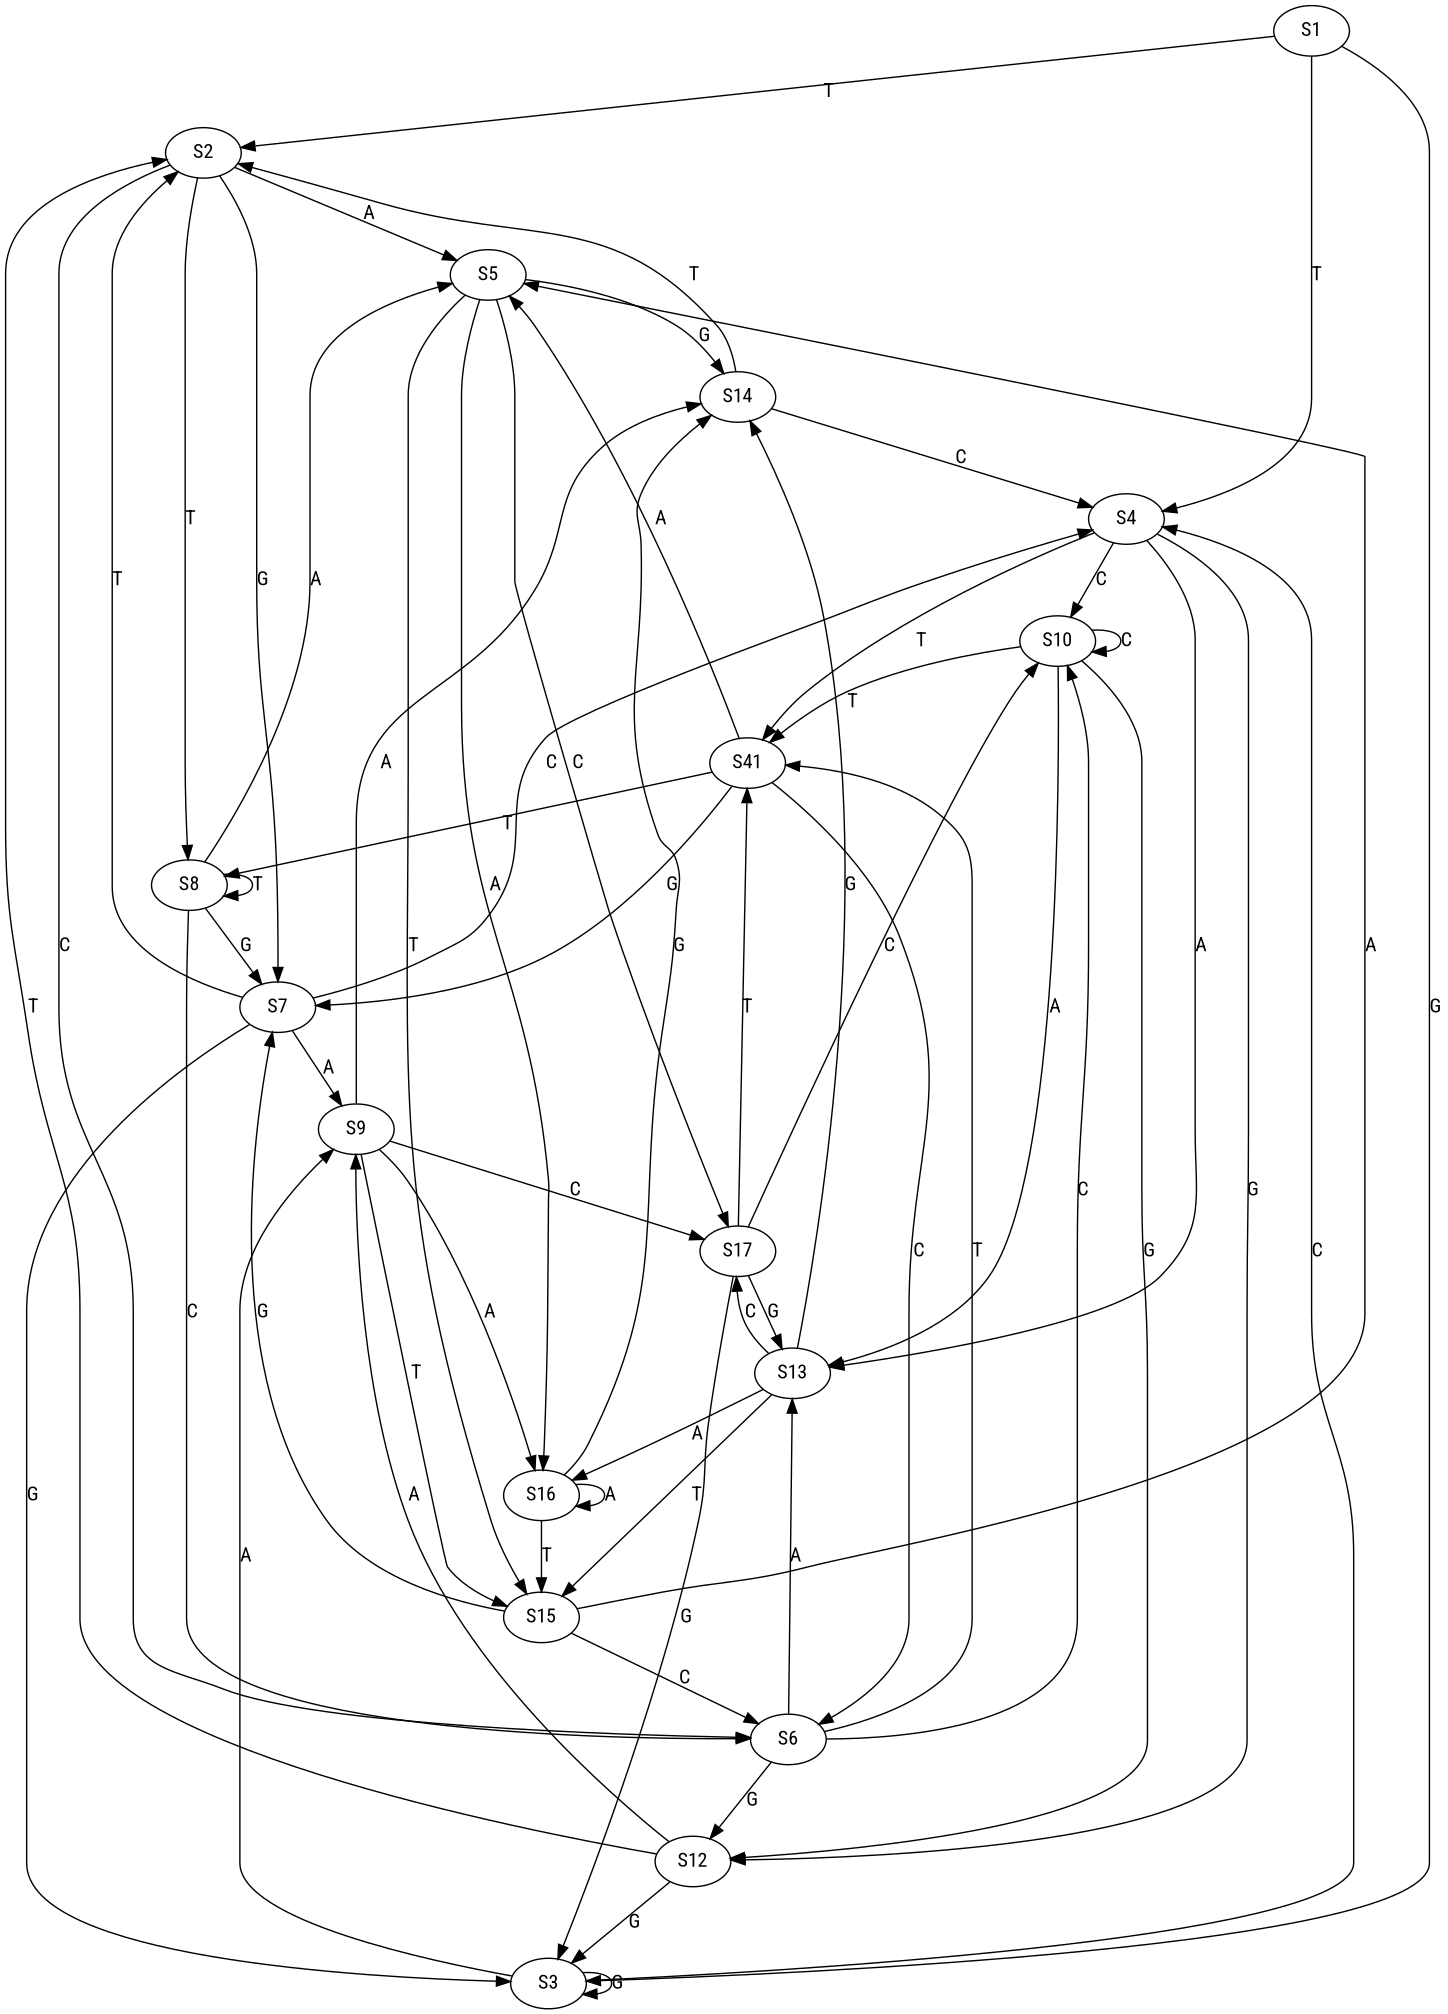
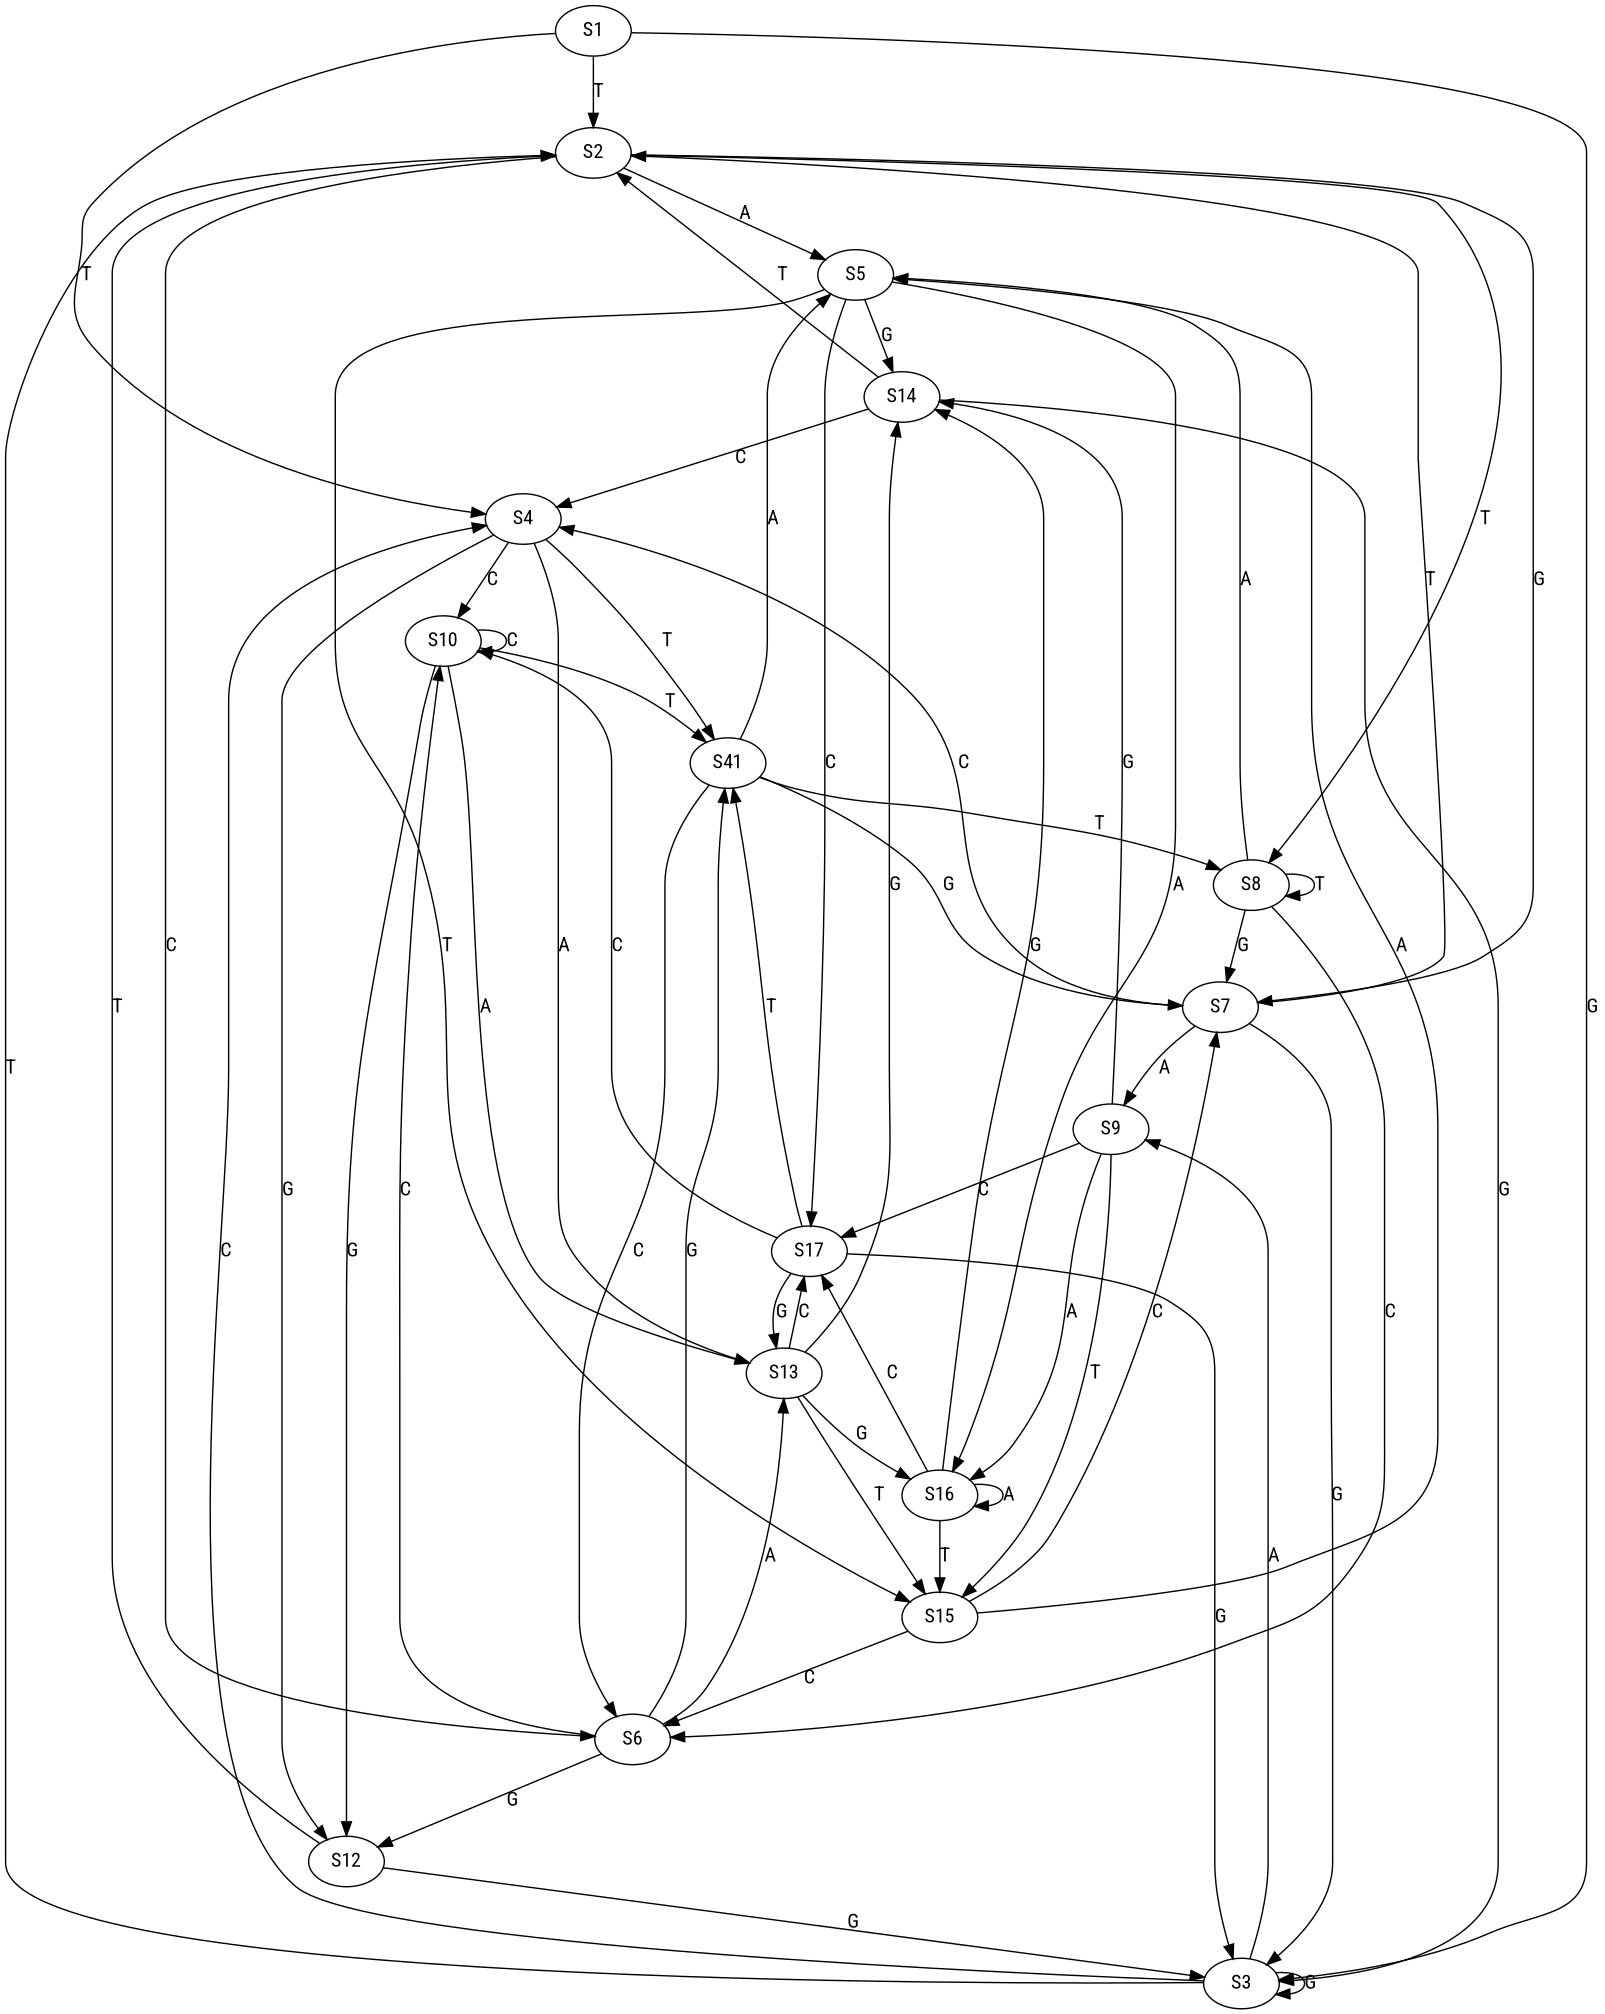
edge "S9" -> "S14": label "A" -> "G"
edge "S14" -> "S3": added, label "G"
edge "S6" -> "S41": label "T" -> "G"
edge "S15" -> "S7": label "G" -> "C"
edge "S16" -> "S17": added, label "C"
edge "S3" -> "S2": added, label "T"
edge "S13" -> "S16": label "A" -> "G"
edge "S12" -> "S9": removed, label "A"
